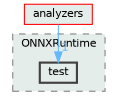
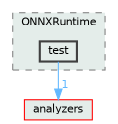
edge "analyzers" -> "test": reversed
